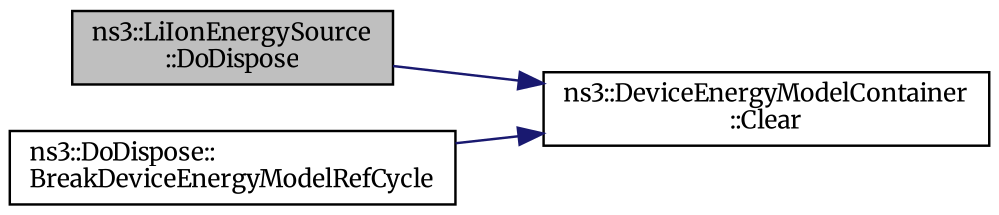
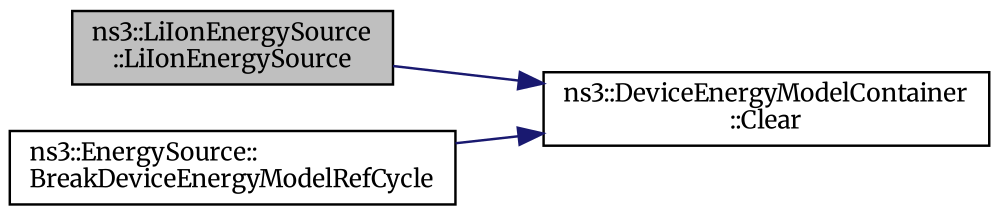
node "ns3::LiIonEnergySource ::DoDispose": label "ns3::LiIonEnergySource ::DoDispose" -> "ns3::LiIonEnergySource ::LiIonEnergySource"
node "ns3::DoDispose:: BreakDeviceEnergyModelRefCycle": label "ns3::DoDispose:: BreakDeviceEnergyModelRefCycle" -> "ns3::EnergySource:: BreakDeviceEnergyModelRefCycle"
